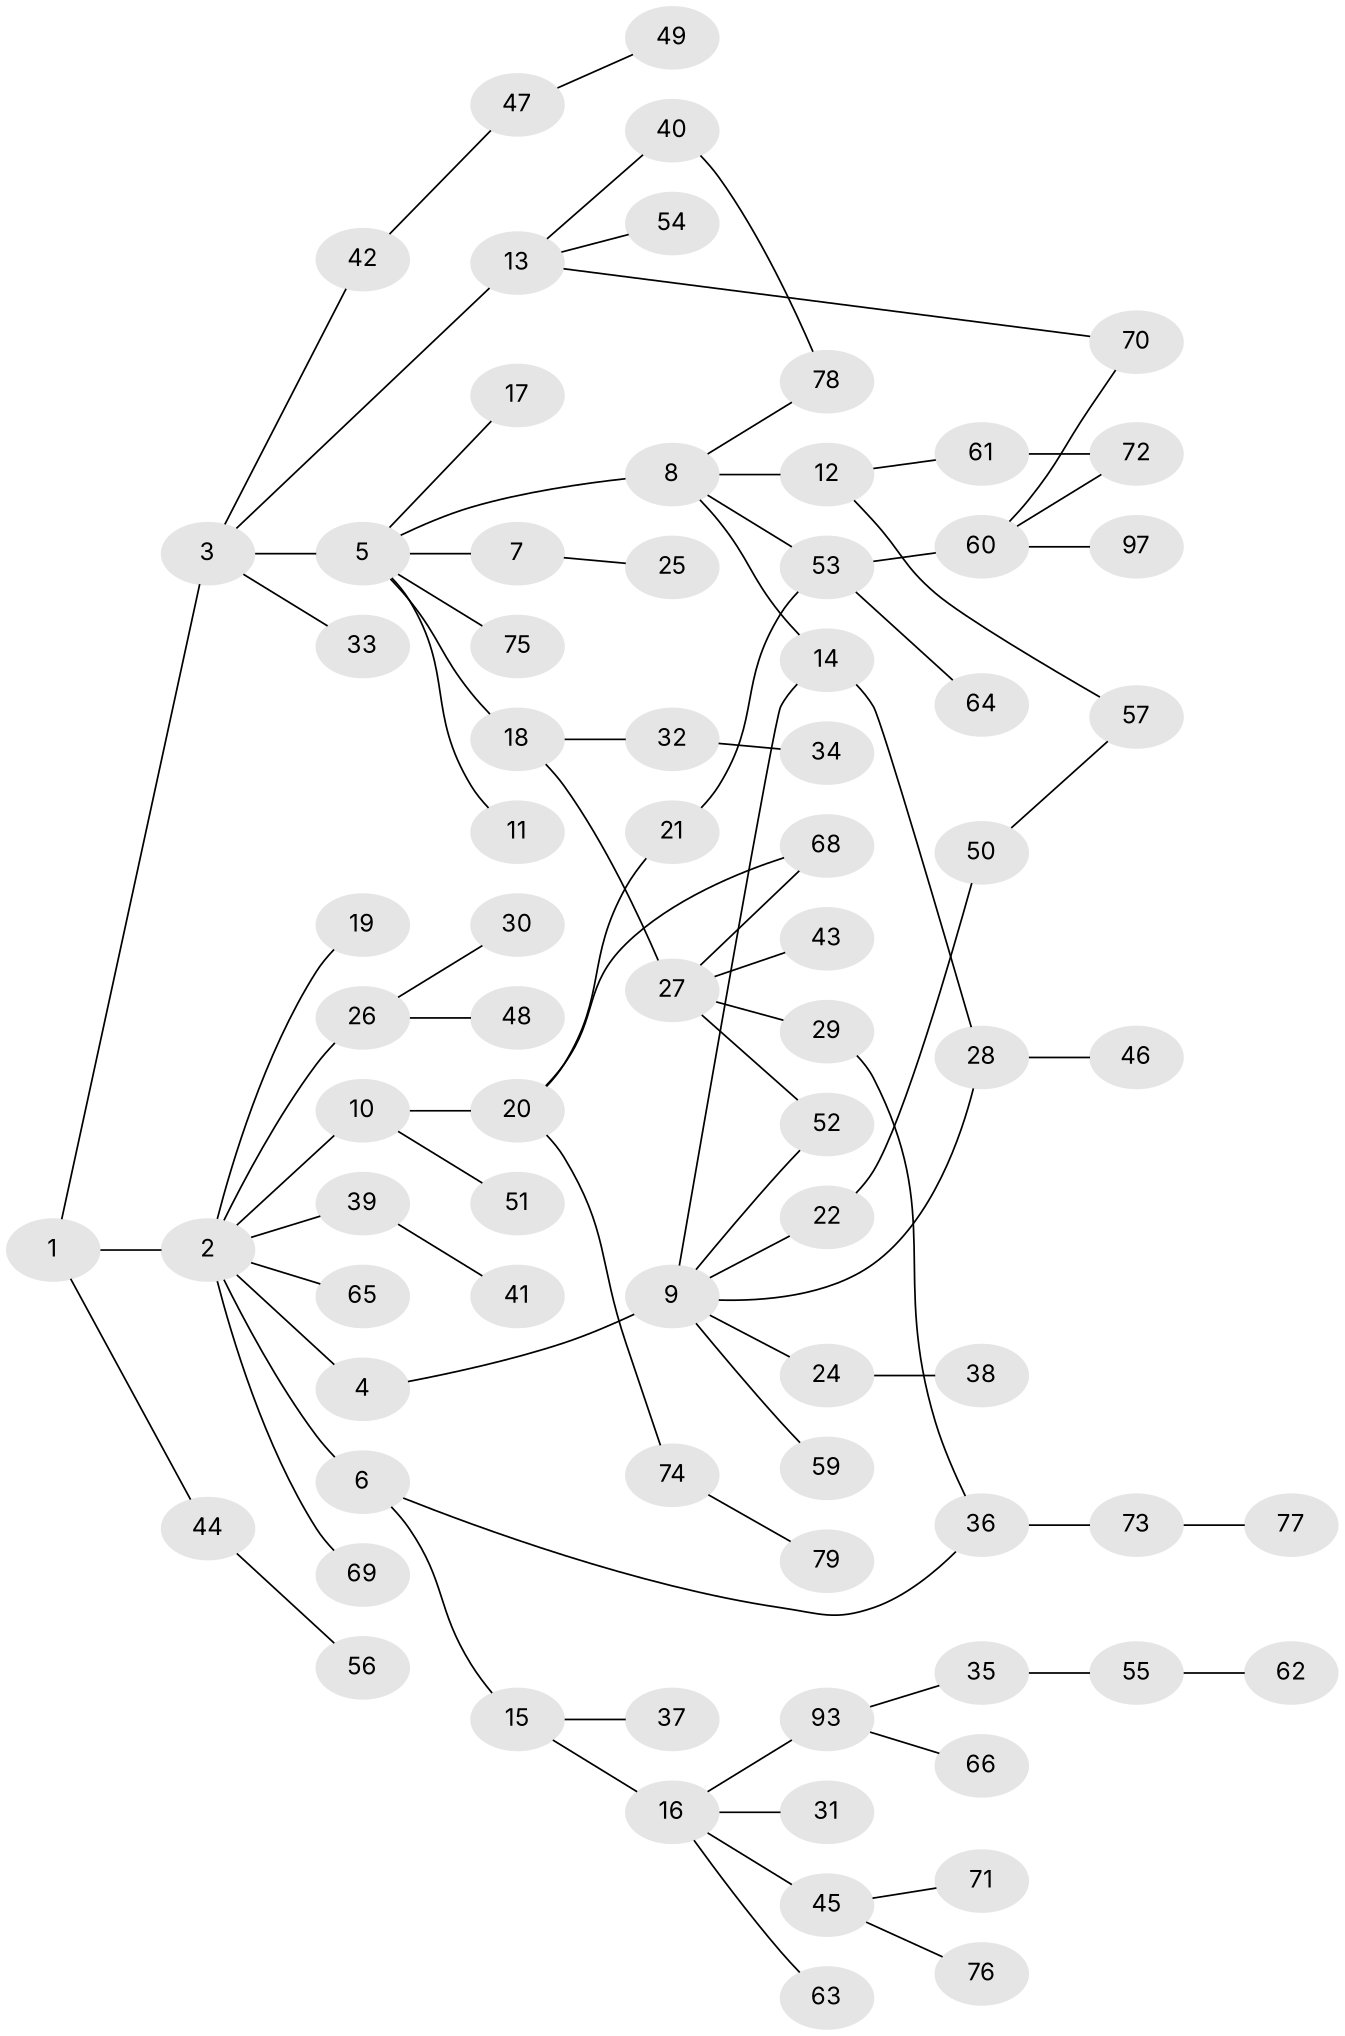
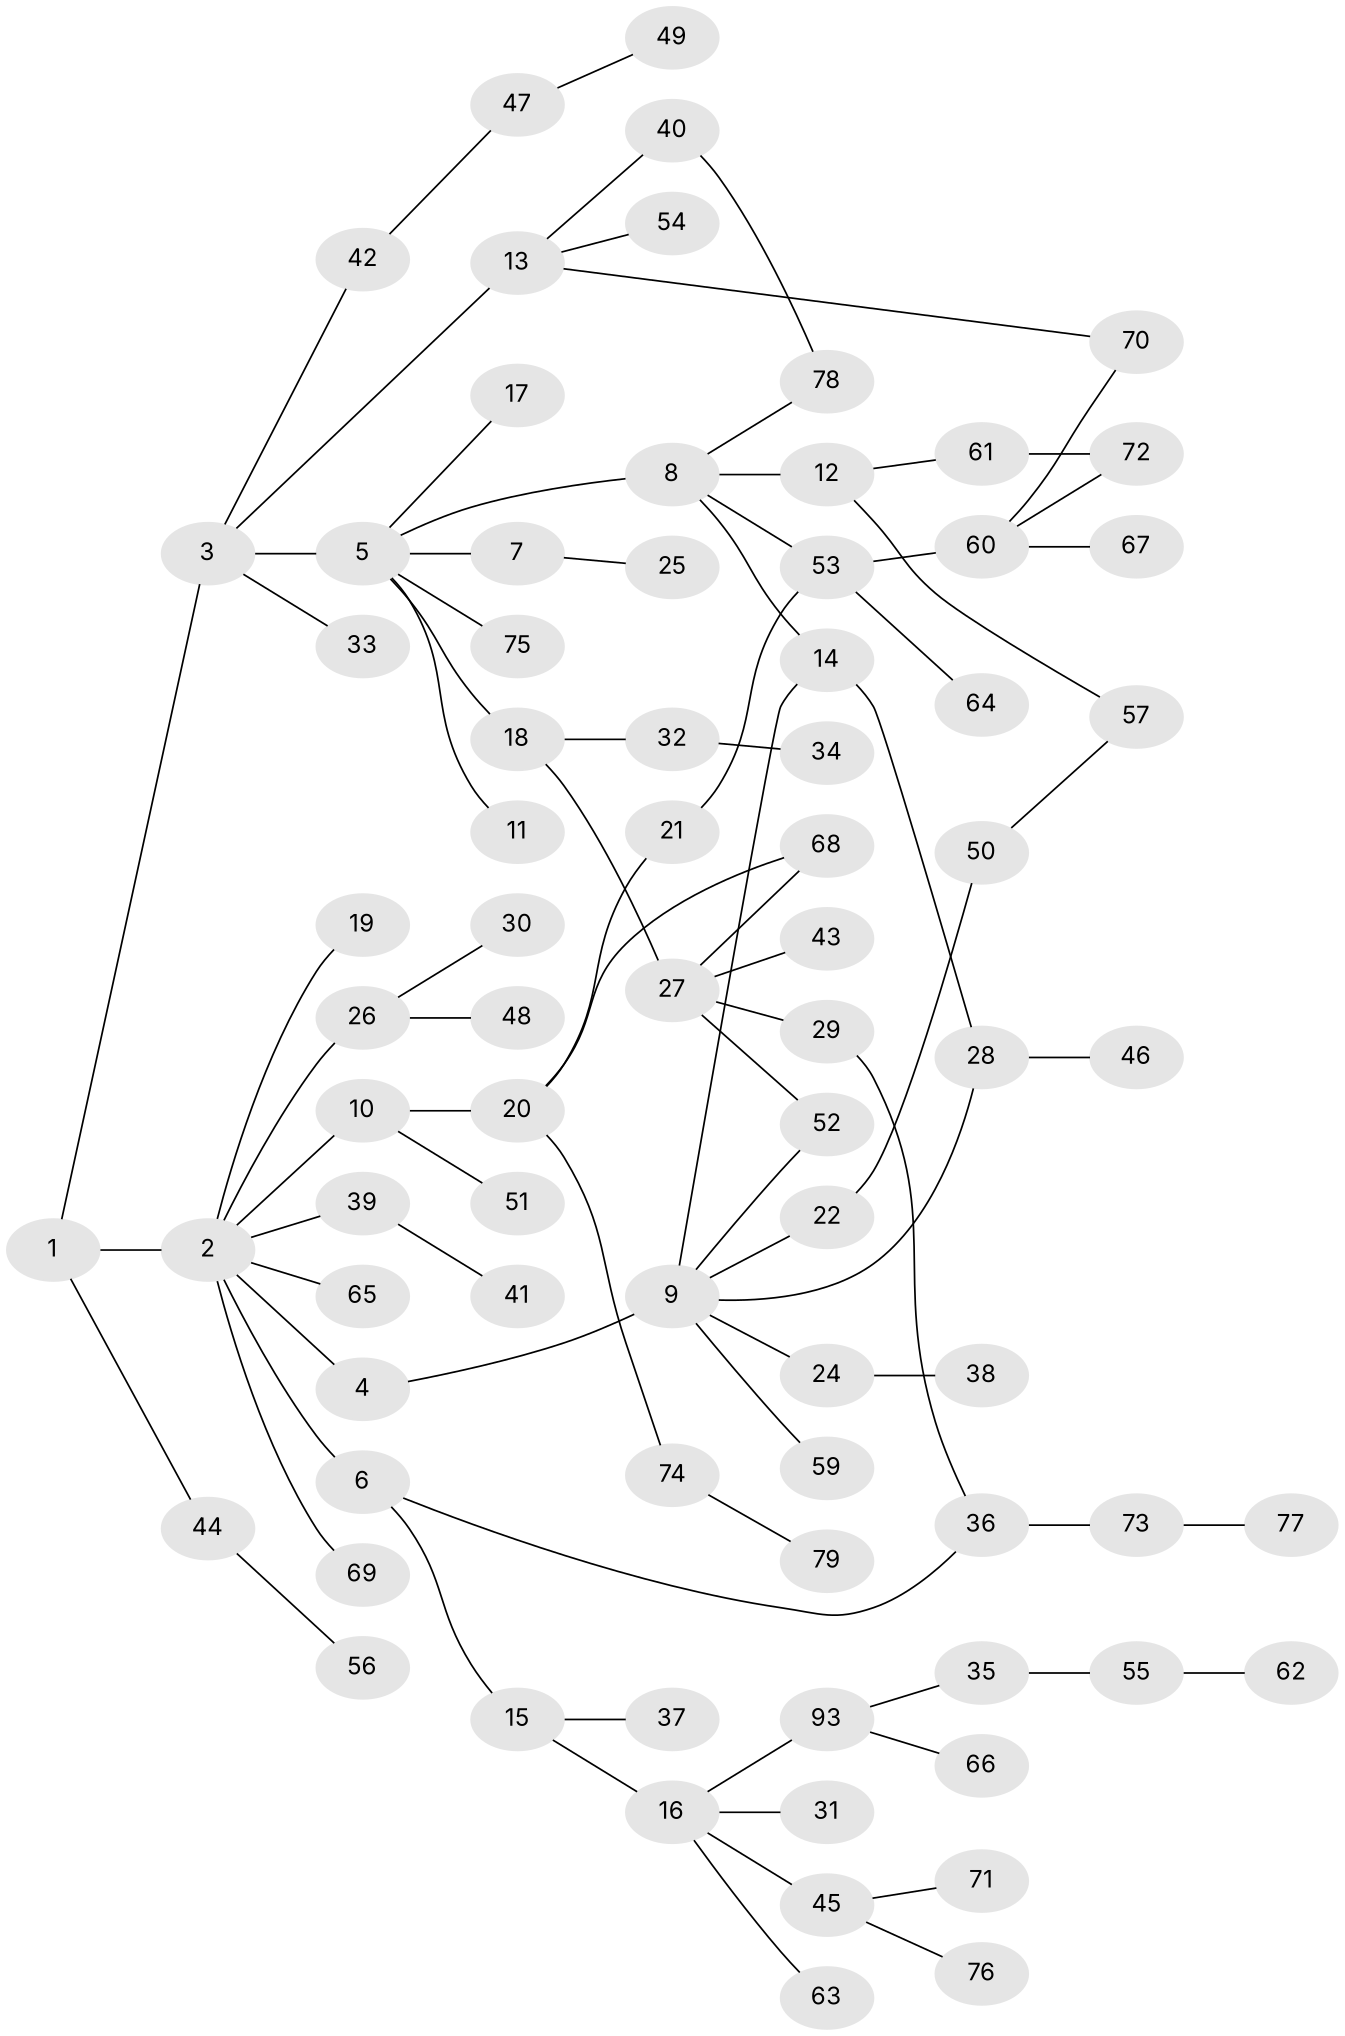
node "97": label "97" -> "67"
